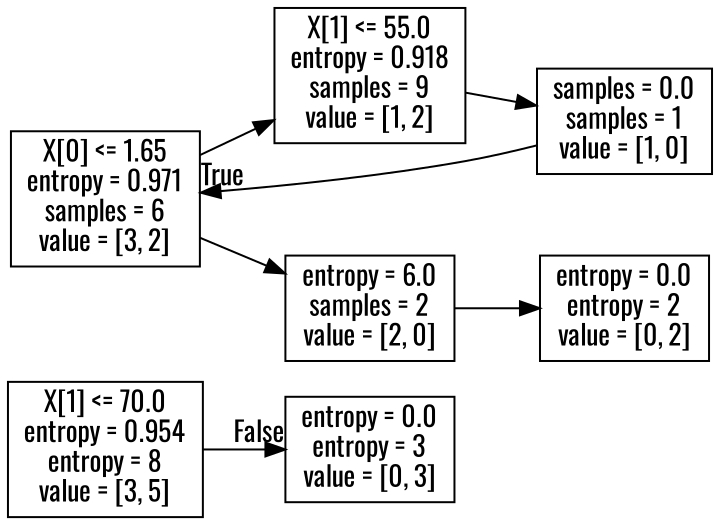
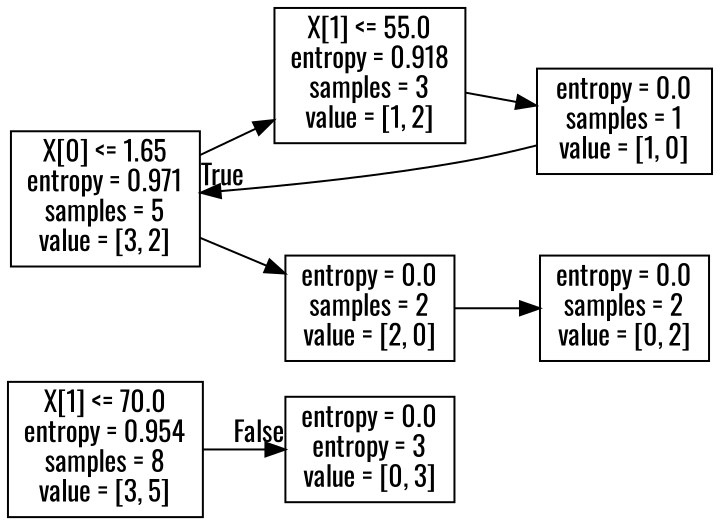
node "X[1] <= 55.0 entropy = 0.918 samples = 9 value = [1, 2]": label "X[1] <= 55.0 entropy = 0.918 samples = 9 value = [1, 2]" -> "X[1] <= 55.0 entropy = 0.918 samples = 3 value = [1, 2]"
node "samples = 0.0 samples = 1 value = [1, 0]": label "samples = 0.0 samples = 1 value = [1, 0]" -> "entropy = 0.0 samples = 1 value = [1, 0]"
node "X[0] <= 1.65 entropy = 0.971 samples = 6 value = [3, 2]": label "X[0] <= 1.65 entropy = 0.971 samples = 6 value = [3, 2]" -> "X[0] <= 1.65 entropy = 0.971 samples = 5 value = [3, 2]"
node "entropy = 6.0 samples = 2 value = [2, 0]": label "entropy = 6.0 samples = 2 value = [2, 0]" -> "entropy = 0.0 samples = 2 value = [2, 0]"
node "entropy = 0.0 entropy = 2 value = [0, 2]": label "entropy = 0.0 entropy = 2 value = [0, 2]" -> "entropy = 0.0 samples = 2 value = [0, 2]"
node "X[1] <= 70.0 entropy = 0.954 entropy = 8 value = [3, 5]": label "X[1] <= 70.0 entropy = 0.954 entropy = 8 value = [3, 5]" -> "X[1] <= 70.0 entropy = 0.954 samples = 8 value = [3, 5]"
